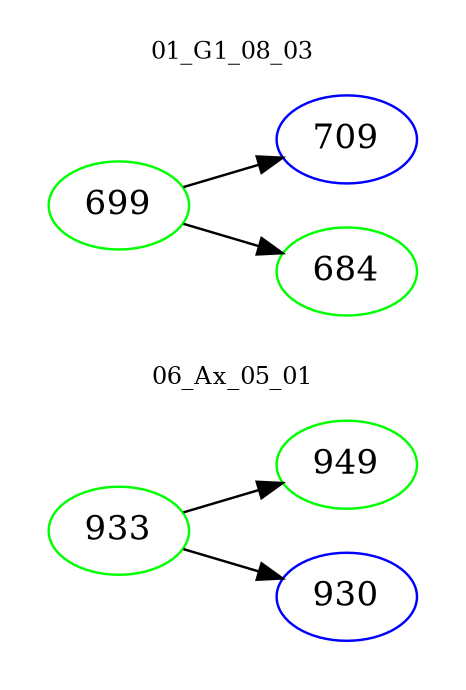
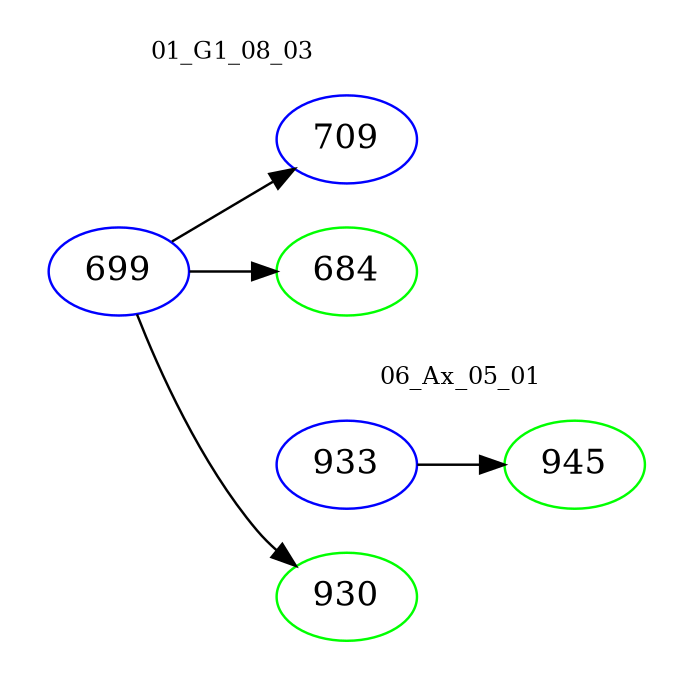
node "699": color green -> blue
node "949": label "949" -> "945"
node "933": color green -> blue
edge "933" -> "930": now "699" -> "930"
node "930": color blue -> green
